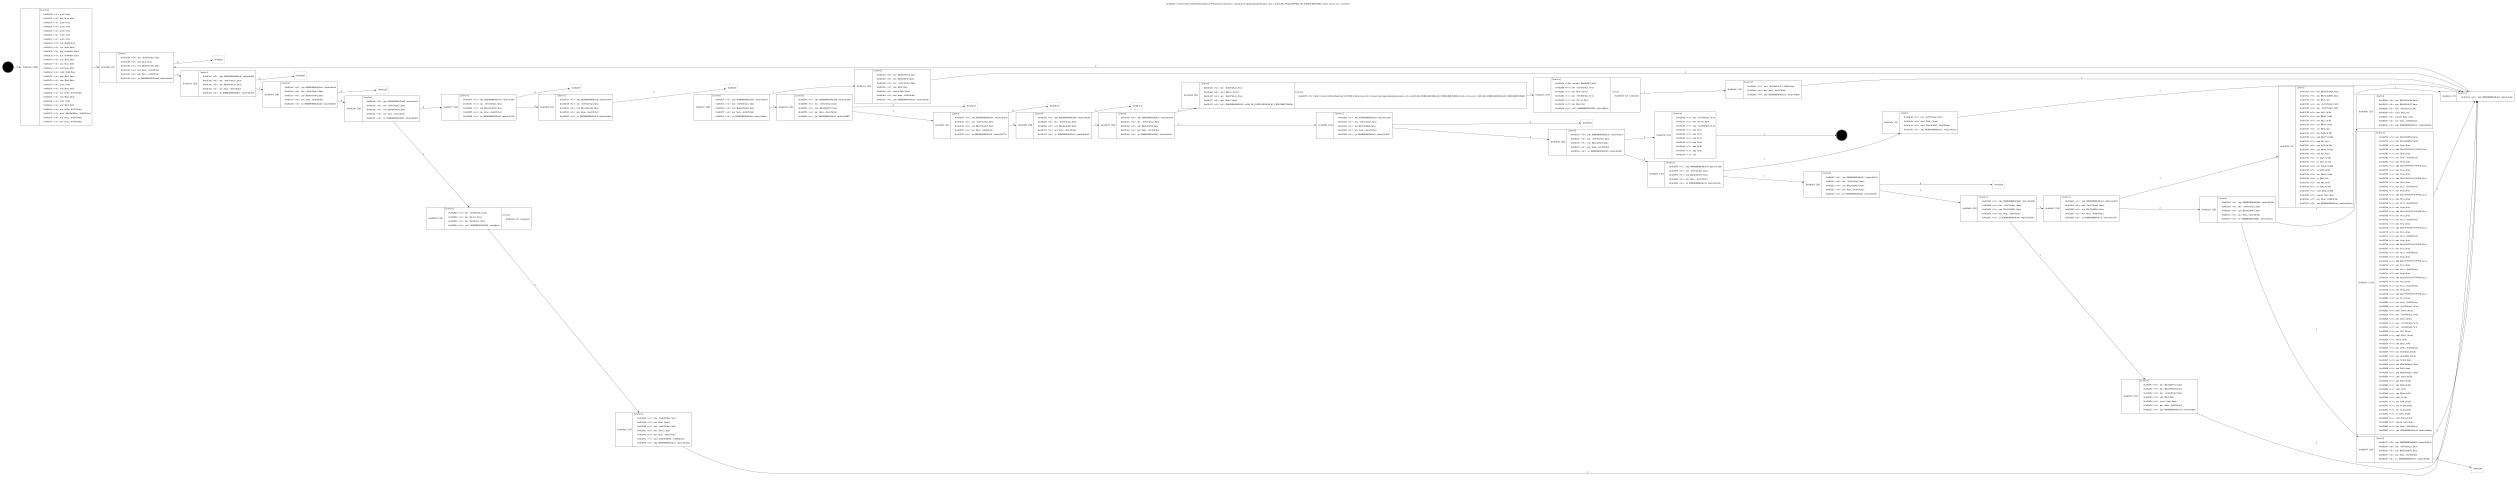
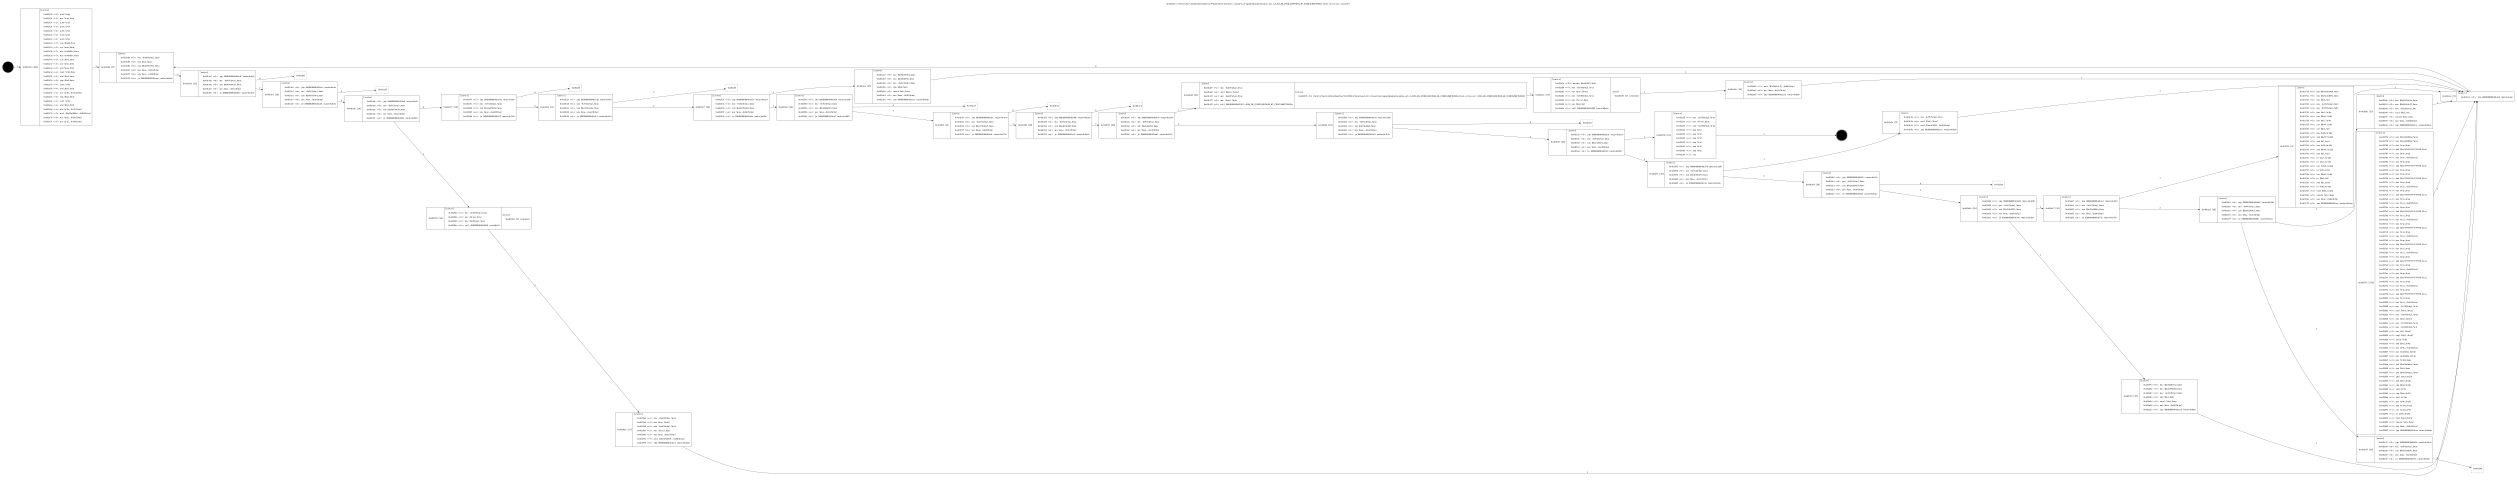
node "0x401aad": removed
edge "0x401513 [28]" -> "0x40152f [28]": added, label "8"
edge "0x40167f [28]" -> "0x401cce [5]": now "0x40188c [27]" -> "0x401cce [5]"
